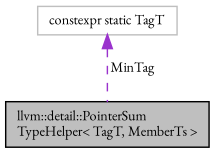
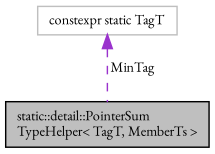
node "llvm::detail::PointerSum TypeHelper< TagT, MemberTs >": label "llvm::detail::PointerSum TypeHelper< TagT, MemberTs >" -> "static::detail::PointerSum TypeHelper< TagT, MemberTs >"
